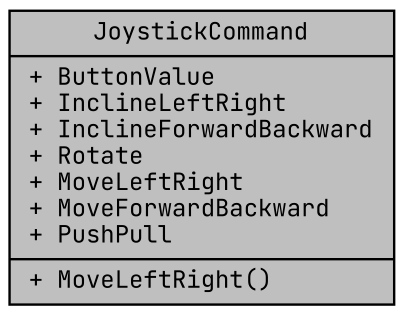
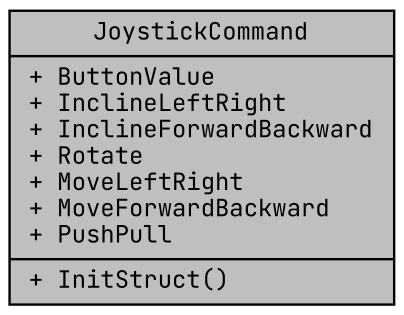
node "JoystickCommand": text "+ MoveLeftRight()" -> "+ InitStruct()"
